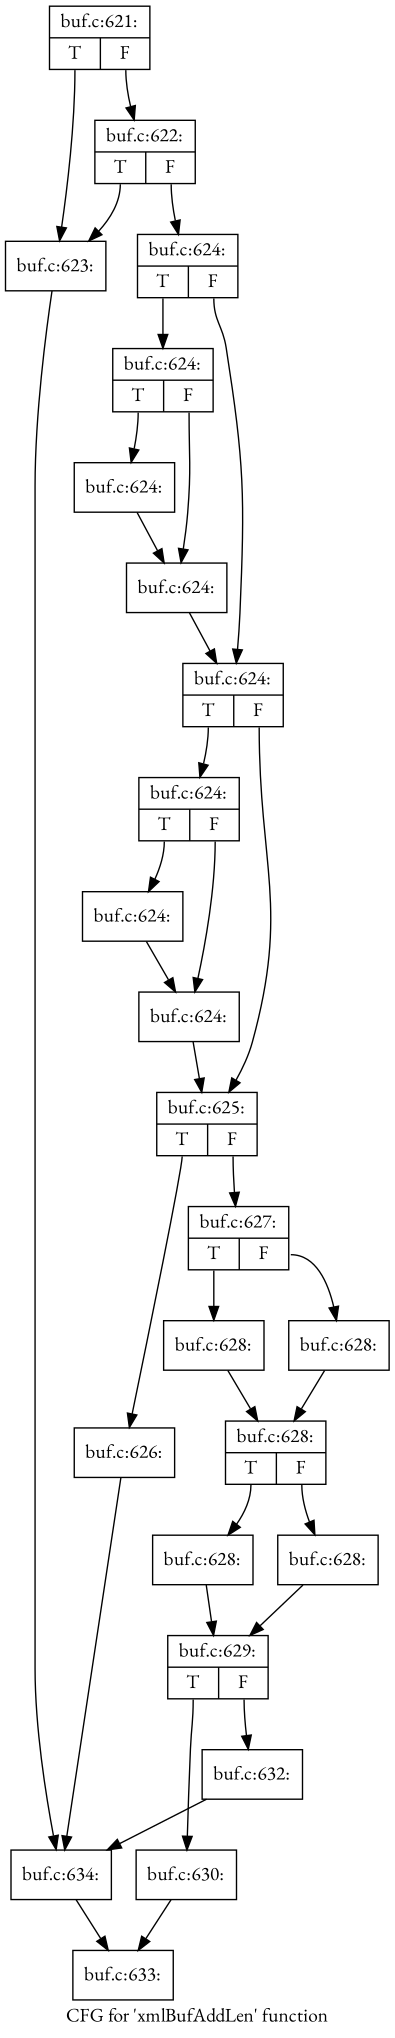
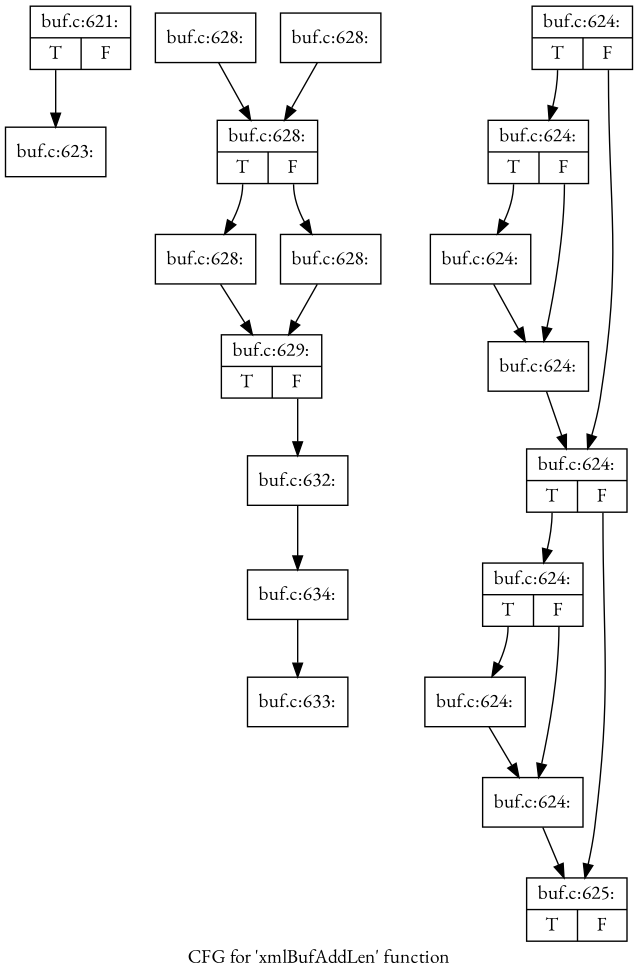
node "buf.c:622:": removed
edge "buf.c:623:" -> "buf.c:634:": removed
node "buf.c:627:": removed
node "buf.c:626:": removed
node "buf.c:630:": removed
